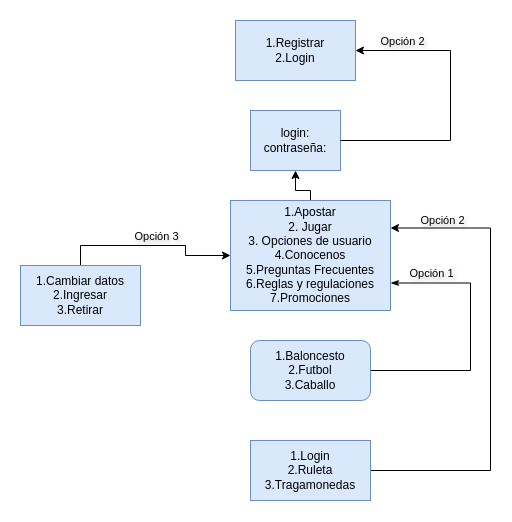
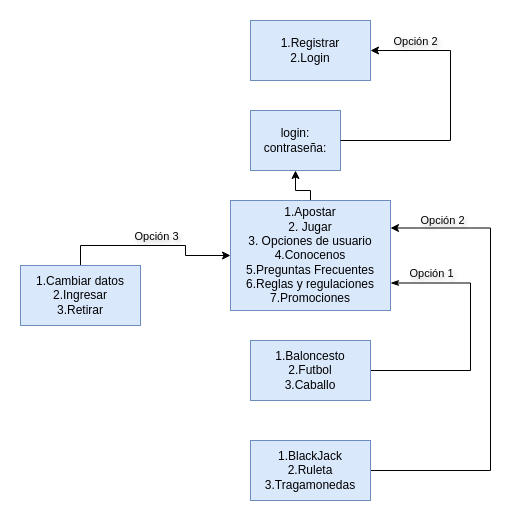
node "1.Registrar 2.Login": moved (296, 51) -> (311, 51)
node "1.Baloncesto 2.Futbol 3.Caballo": shape rounded rectangle -> rectangle
node "1.Login 2.Ruleta 3.Tragamonedas": label "1.Login 2.Ruleta 3.Tragamonedas" -> "1.BlackJack 2.Ruleta 3.Tragamonedas"
